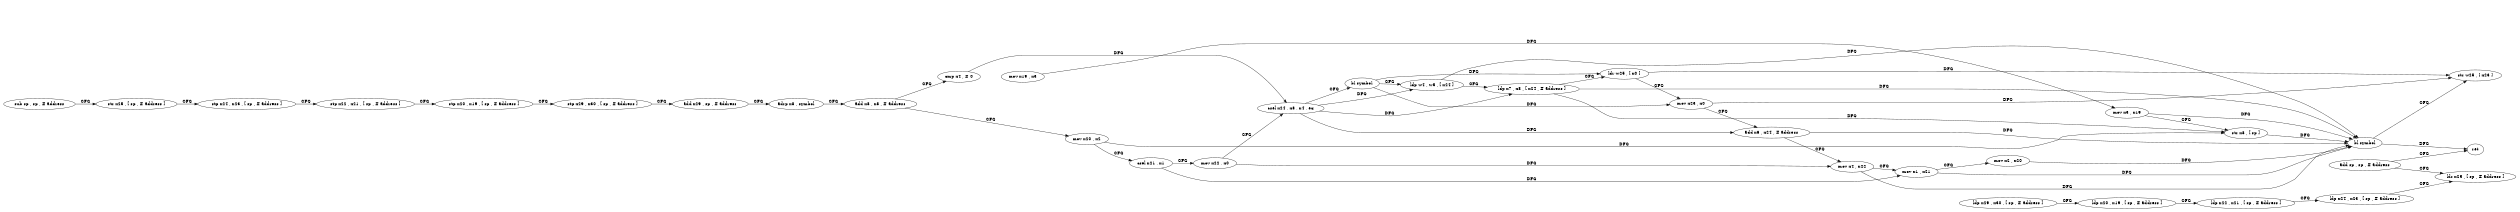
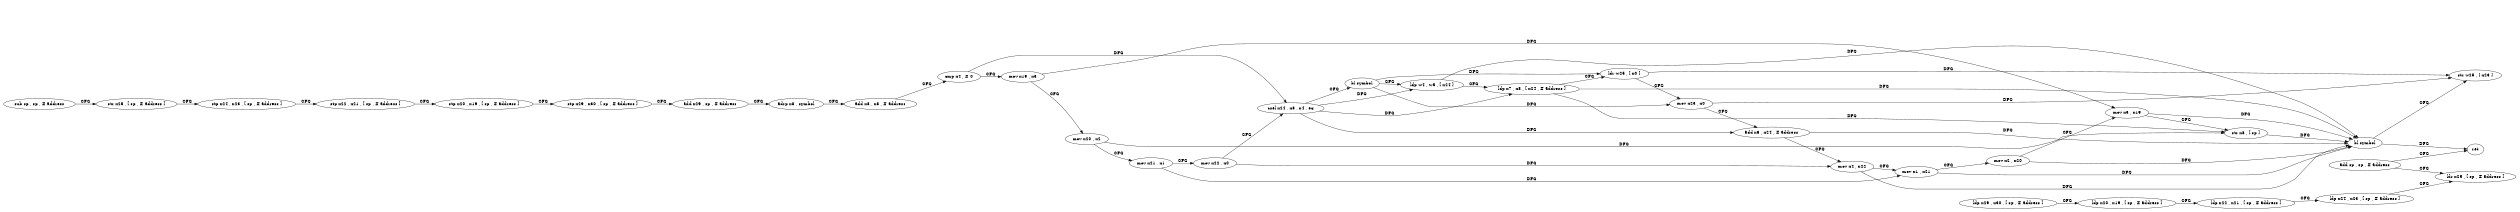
edge "cmp x4 , # 0" -> "mov x19 , x3": added, label "CFG"
edge "add x8 , x8 , # address" -> "mov x20 , x2": now "mov x19 , x3" -> "mov x20 , x2"
edge "mov x2 , x20" -> "mov x3 , x19": added, label "CFG"
node "csel x21 , x1": label "csel x21 , x1" -> "mov x21 , x1"
